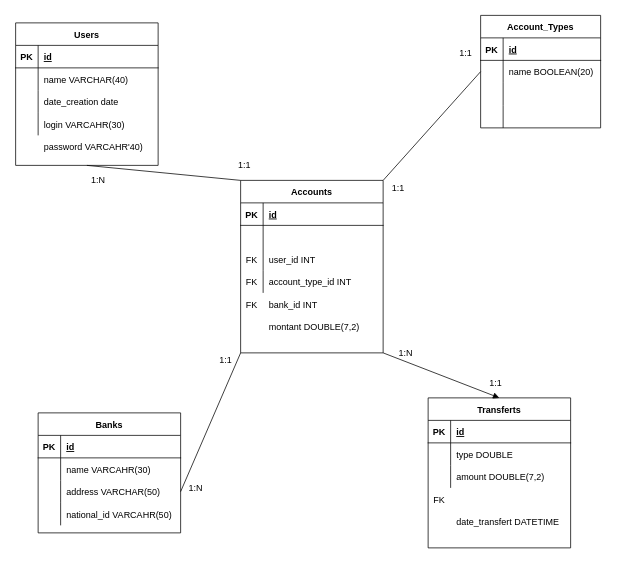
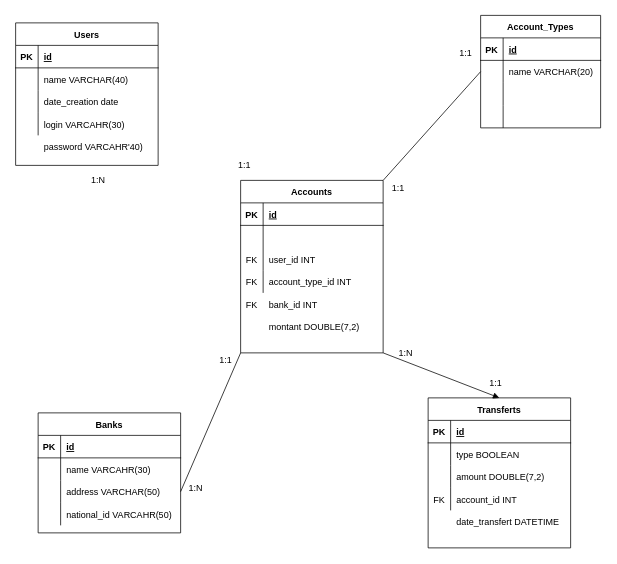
node "name BOOLEAN(20)": label "name BOOLEAN(20)" -> "name VARCHAR(20)"
edge "Users" -- "Accounts": removed
node "type DOUBLE": label "type DOUBLE" -> "type BOOLEAN"
node "account_id INT": added
